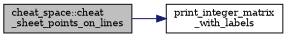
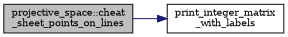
node "cheat_space::cheat _sheet_points_on_lines": label "cheat_space::cheat _sheet_points_on_lines" -> "projective_space::cheat _sheet_points_on_lines"
